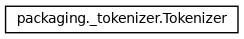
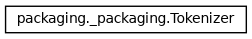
node "packaging._tokenizer.Tokenizer": label "packaging._tokenizer.Tokenizer" -> "packaging._packaging.Tokenizer"
